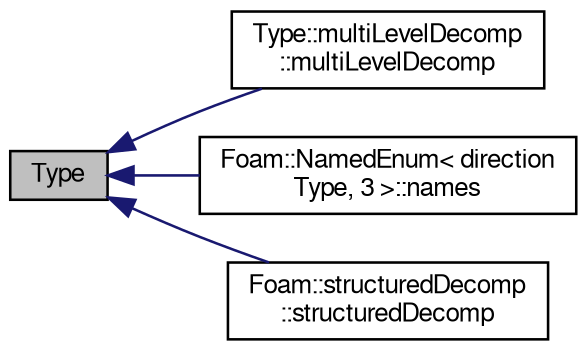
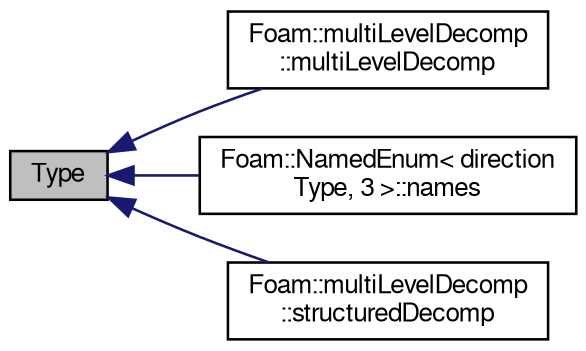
node "Type::multiLevelDecomp ::multiLevelDecomp": label "Type::multiLevelDecomp ::multiLevelDecomp" -> "Foam::multiLevelDecomp ::multiLevelDecomp"
node "Foam::structuredDecomp ::structuredDecomp": label "Foam::structuredDecomp ::structuredDecomp" -> "Foam::multiLevelDecomp ::structuredDecomp"
